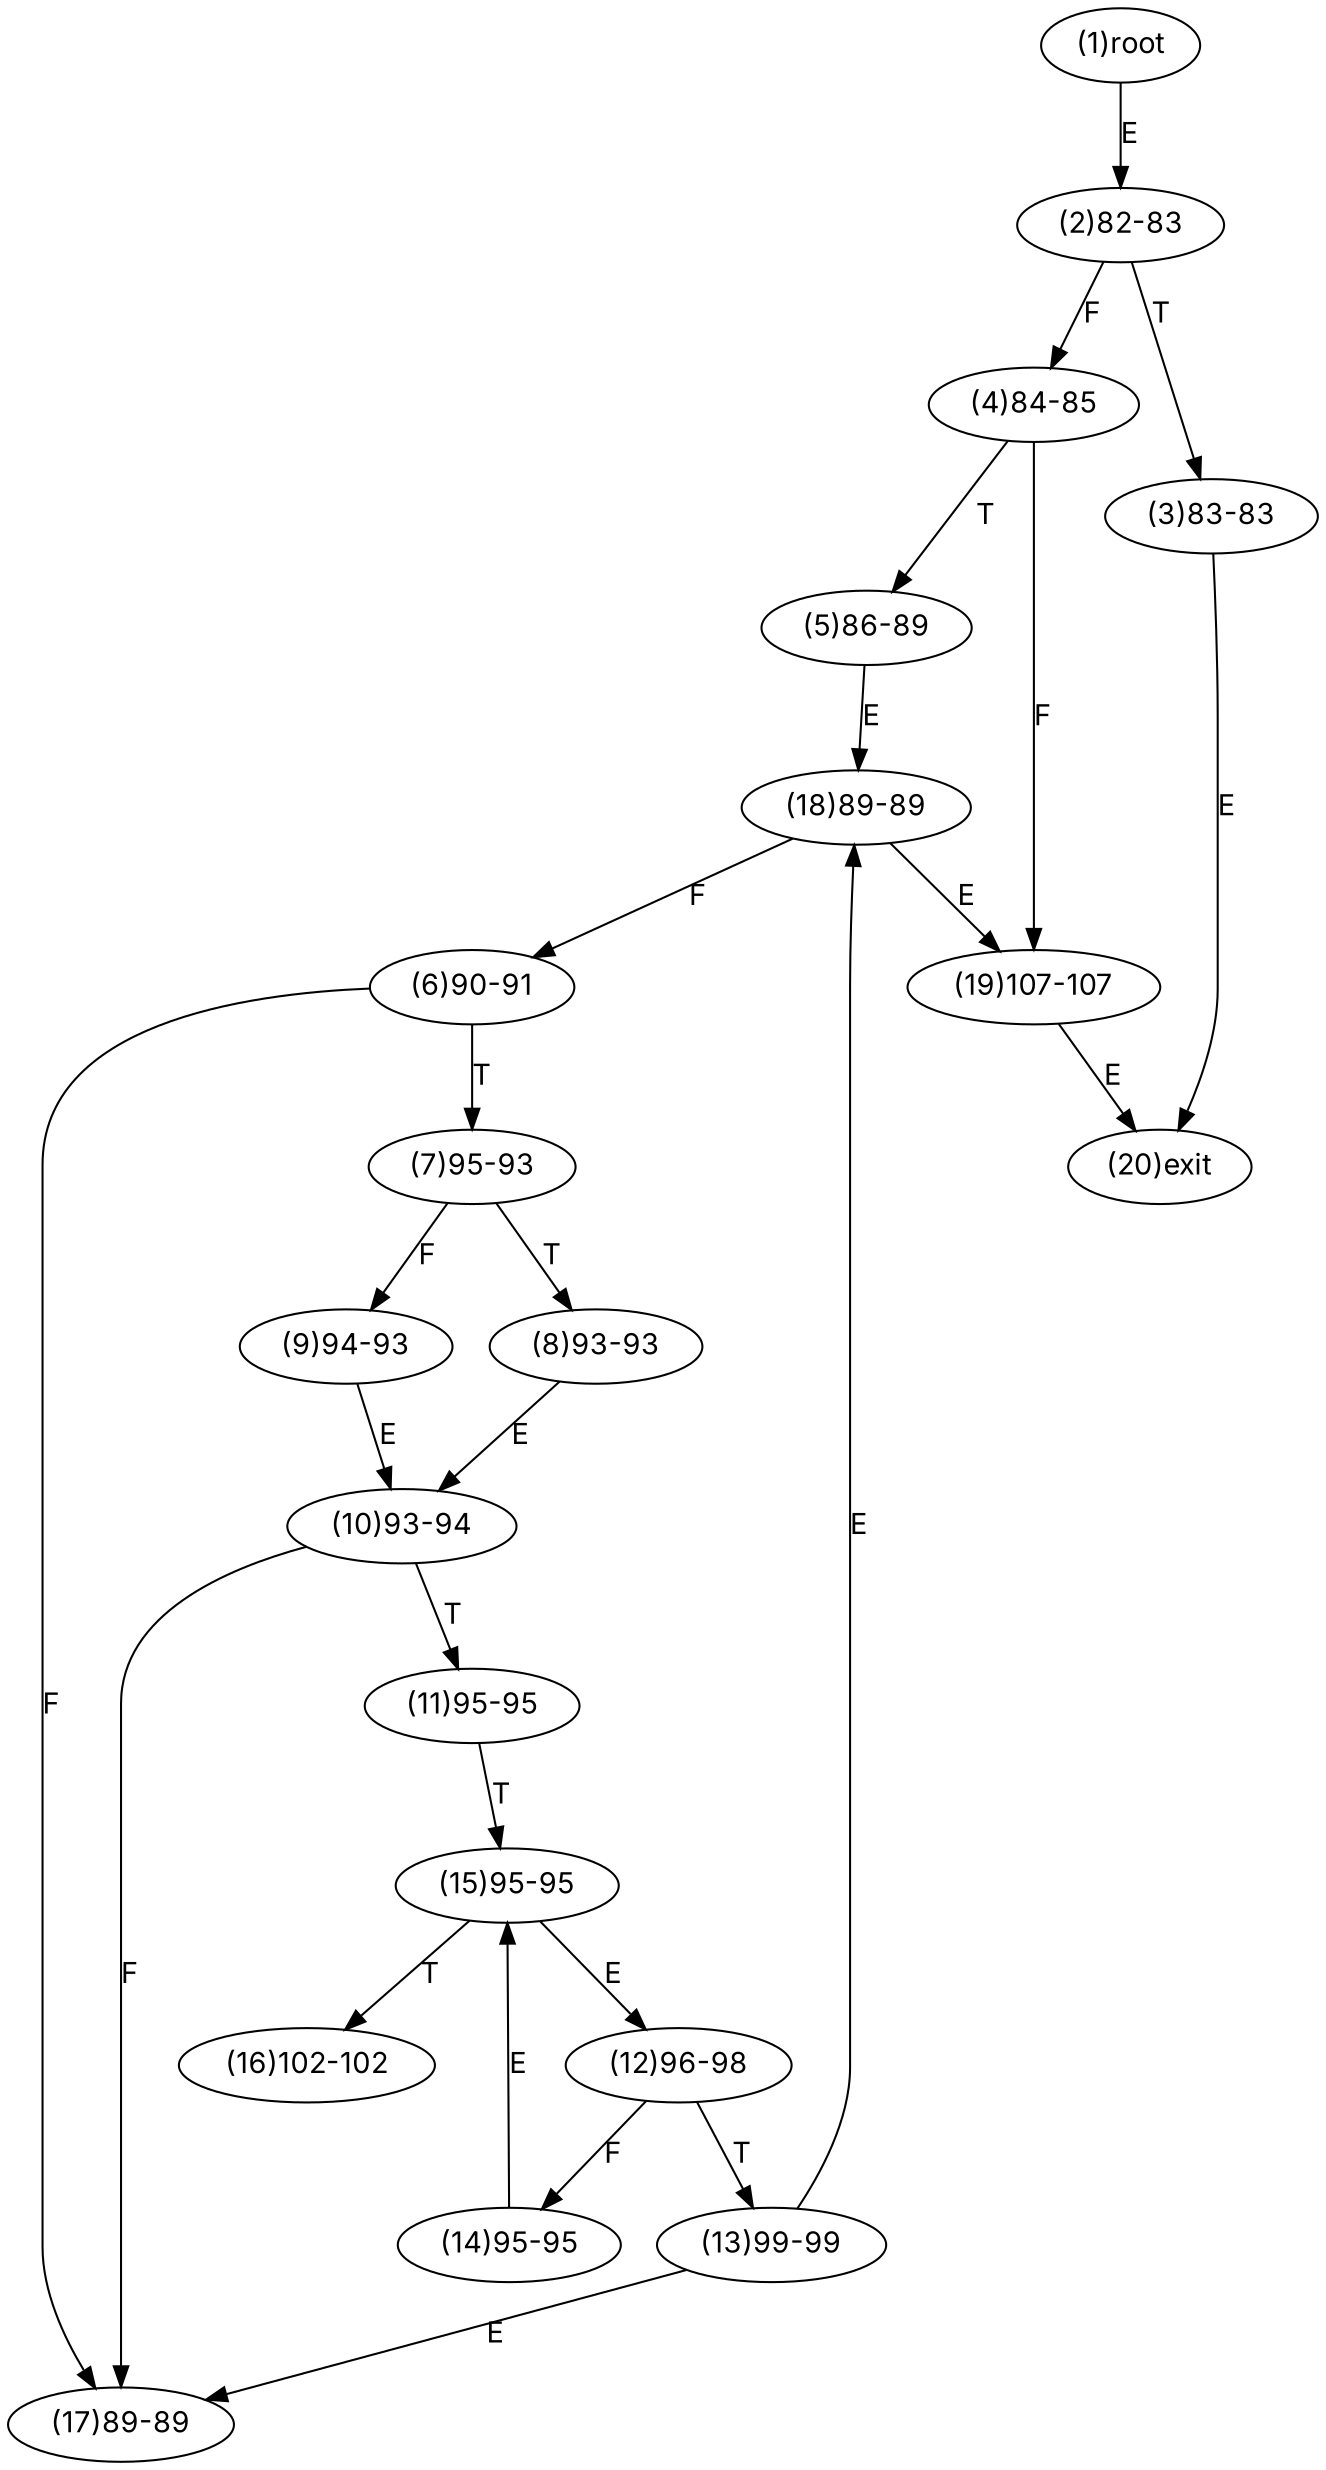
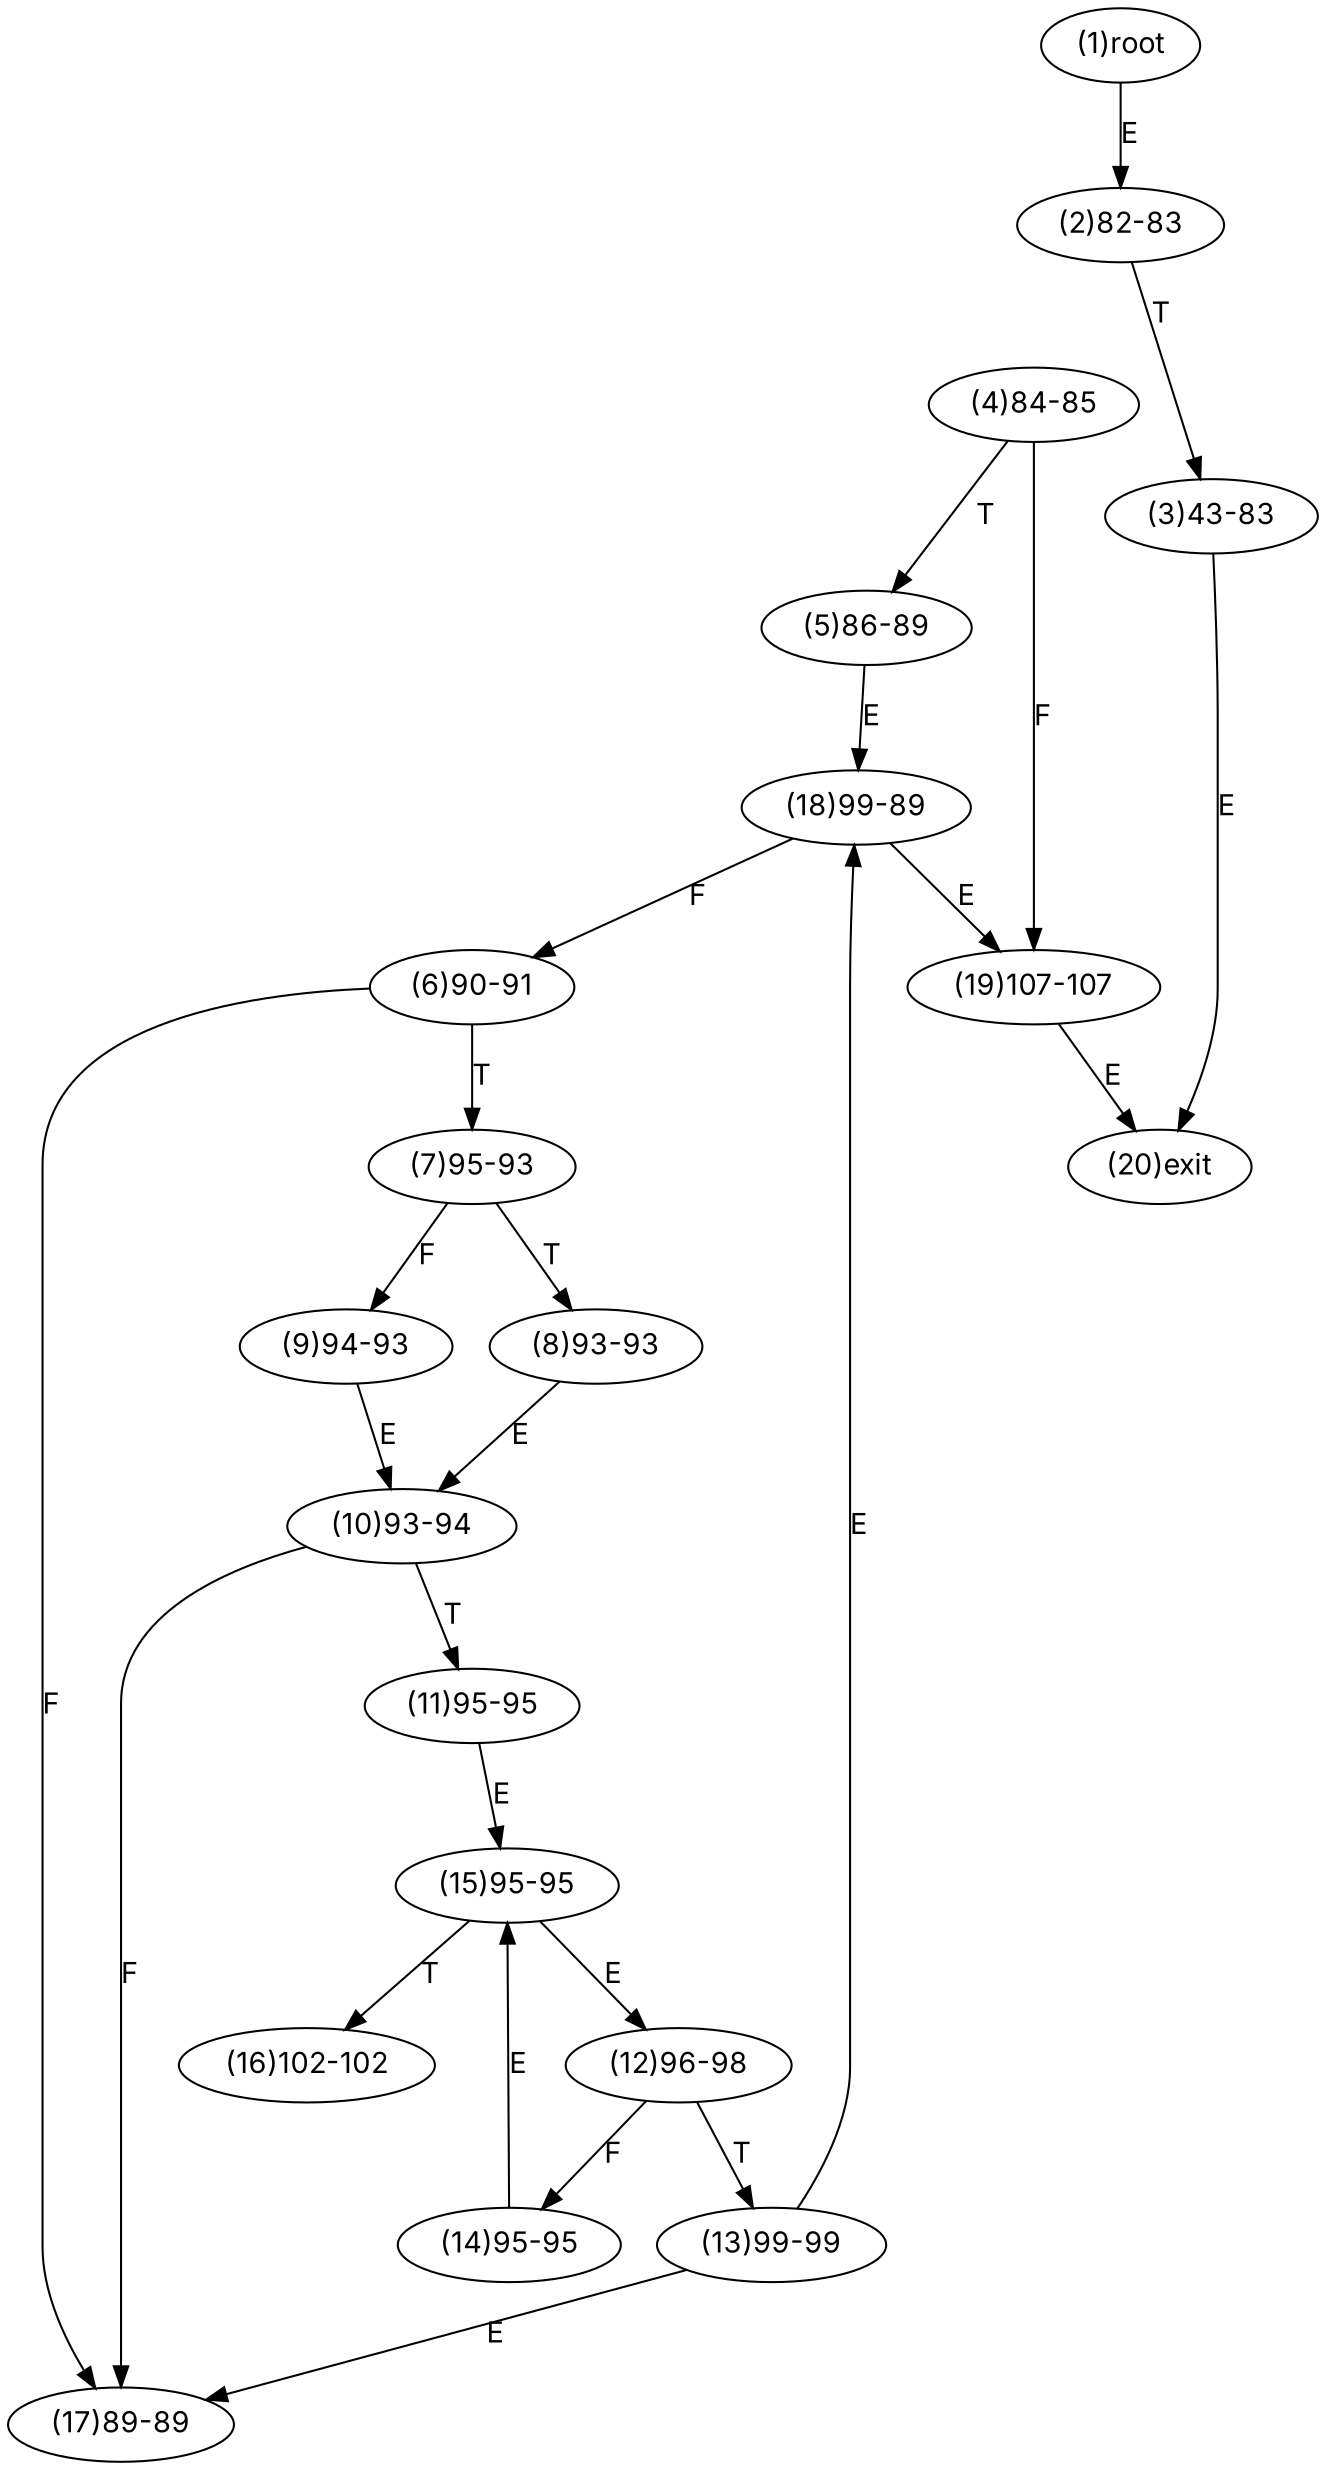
edge "(2)82-83" -> "(4)84-85": removed, label "F"
node "(3)83-83": label "(3)83-83" -> "(3)43-83"
node "(18)89-89": label "(18)89-89" -> "(18)99-89"
edge "(11)95-95" -> "(15)95-95": label "T" -> "E"
